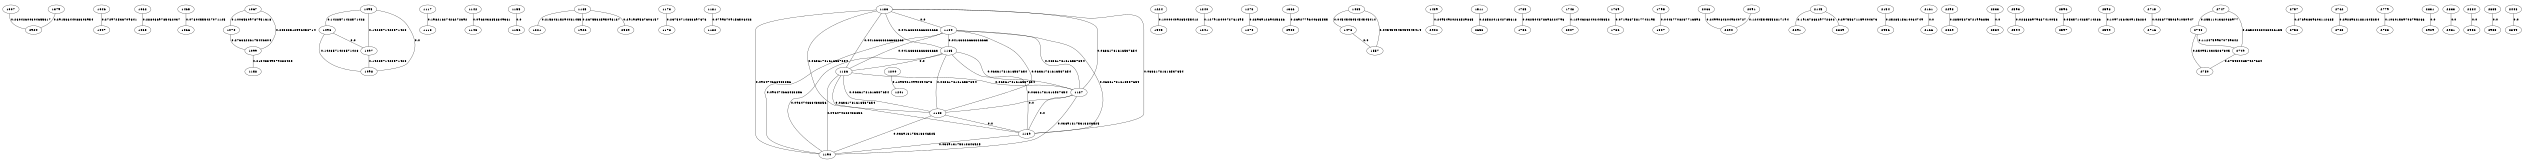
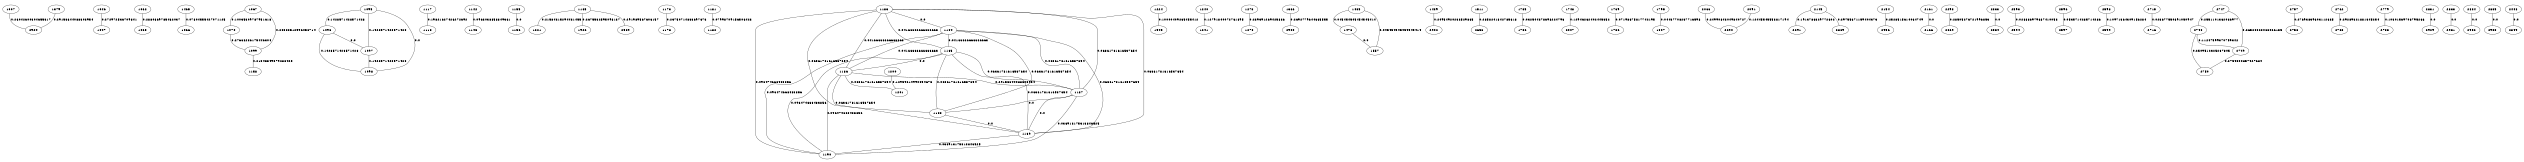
edge "1186" -- "1187": label "0.06361781616537654" -> "0.29153644088303954"
edge "1186" -- "1188": now "1186" -- "1201"
edge "1188" -- "1190": removed, label "0.036913175313846525"
